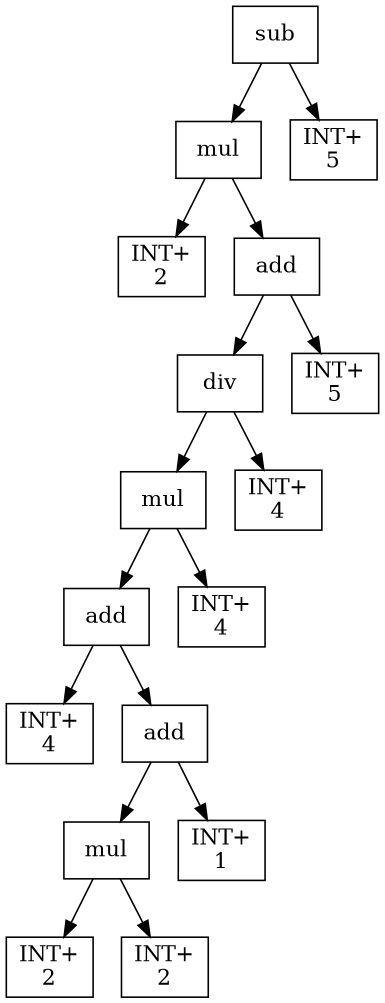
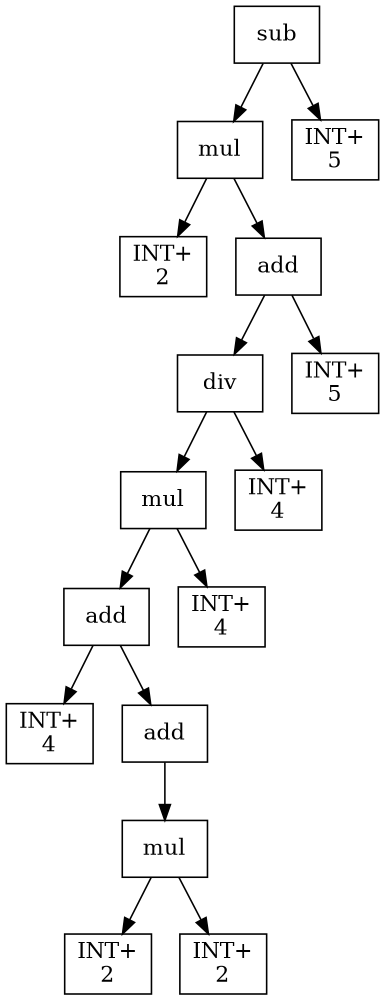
node "INT+ 1": removed
